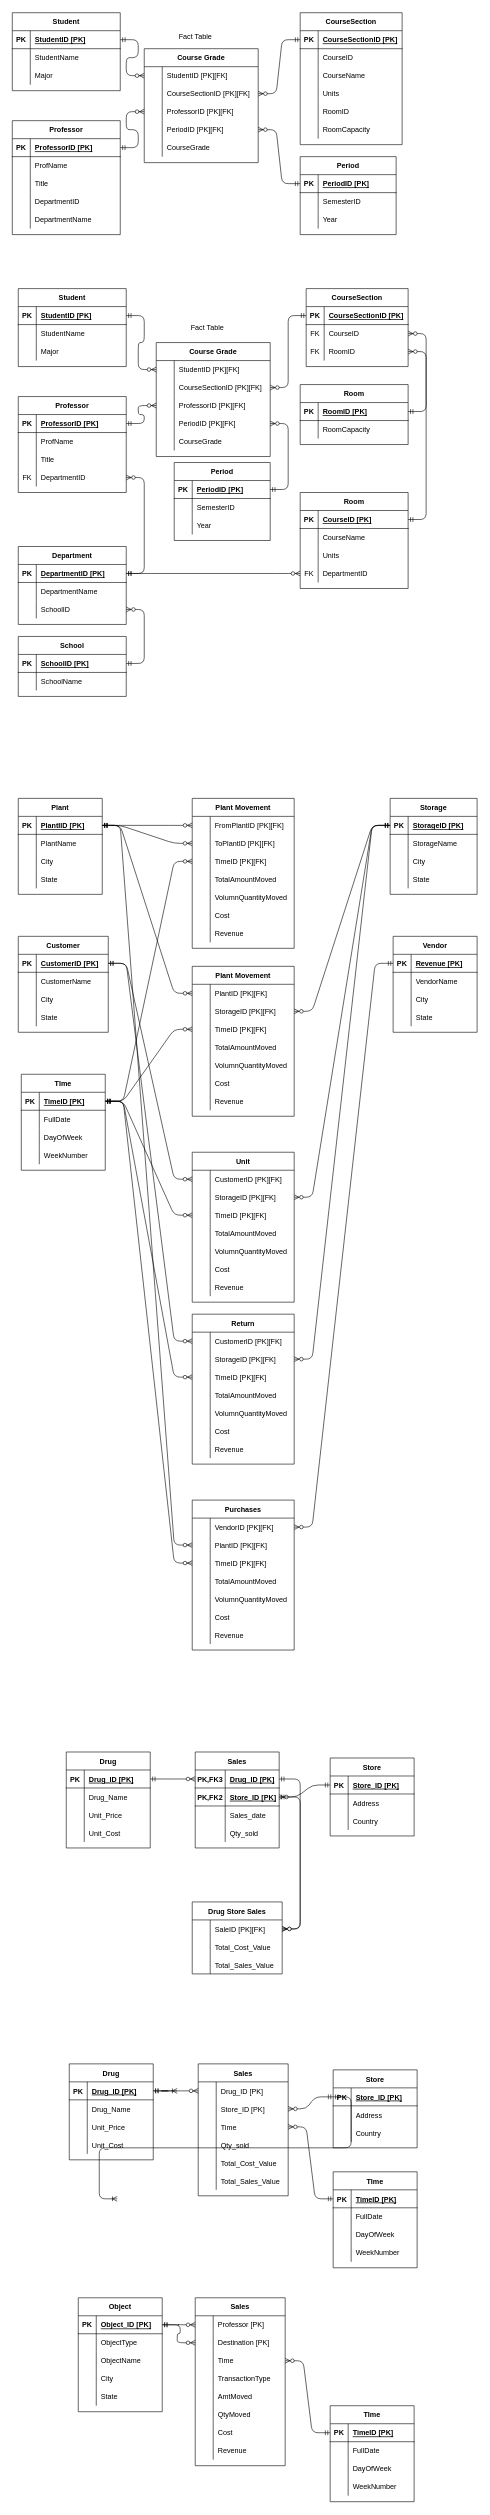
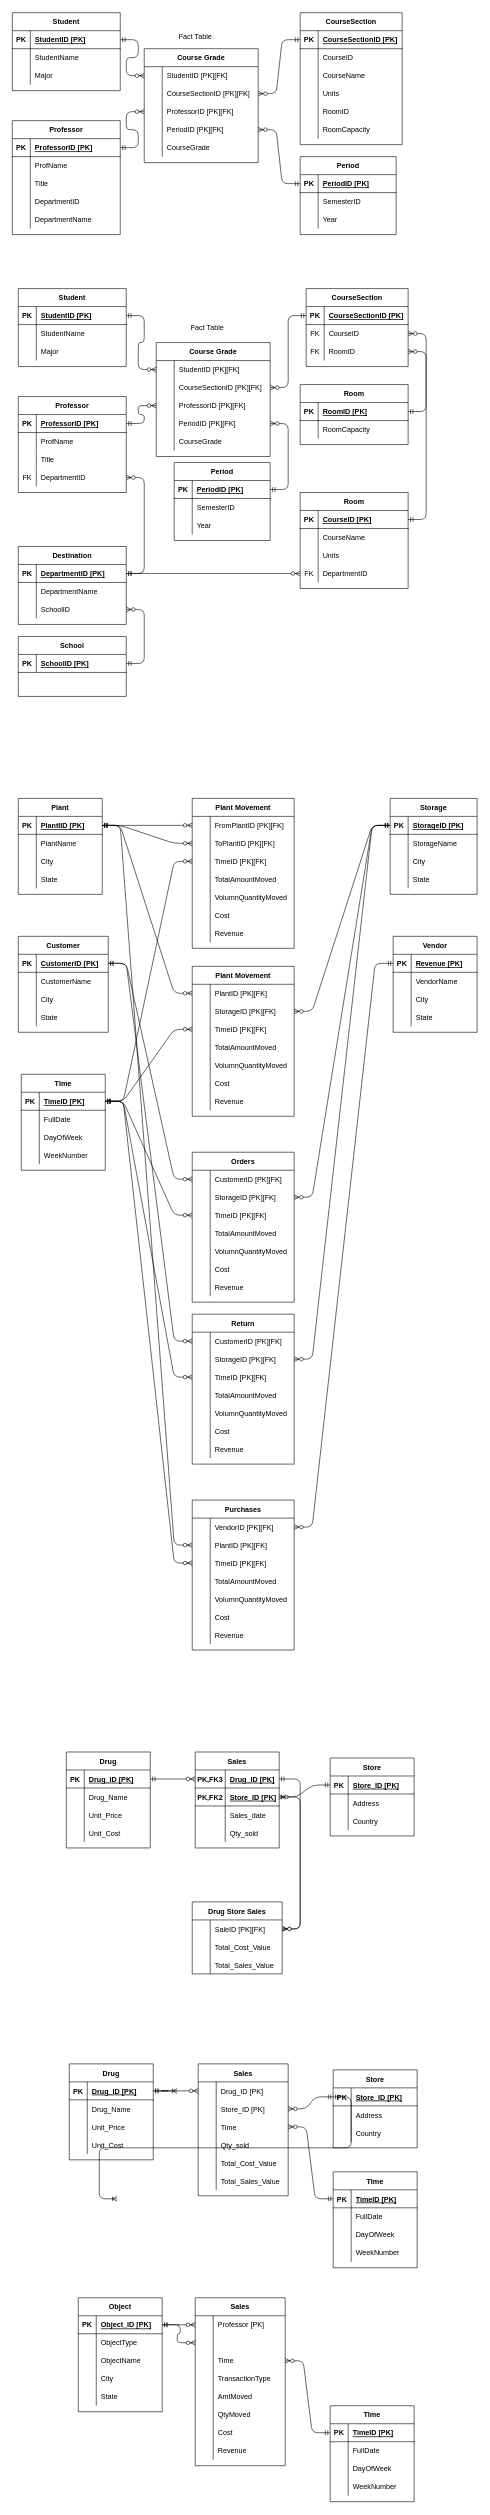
node "Department": label "Department" -> "Destination"
node "SchoolName": removed
node "Unit": label "Unit" -> "Orders"
node "Destination [PK]": removed
